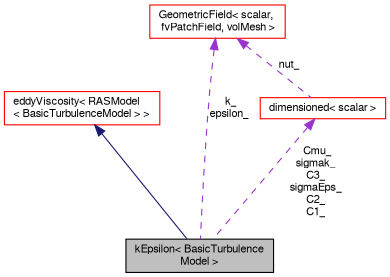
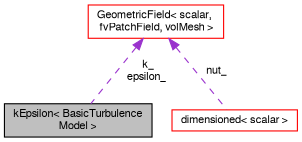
node "eddyViscosity< RASModel < BasicTurbulenceModel > >": removed
edge "kEpsilon< BasicTurbulence Model >" -> "dimensioned< scalar >": removed, label "Cmu_ sigmak_ C3_ sigmaEps_ C2_ C1_"
